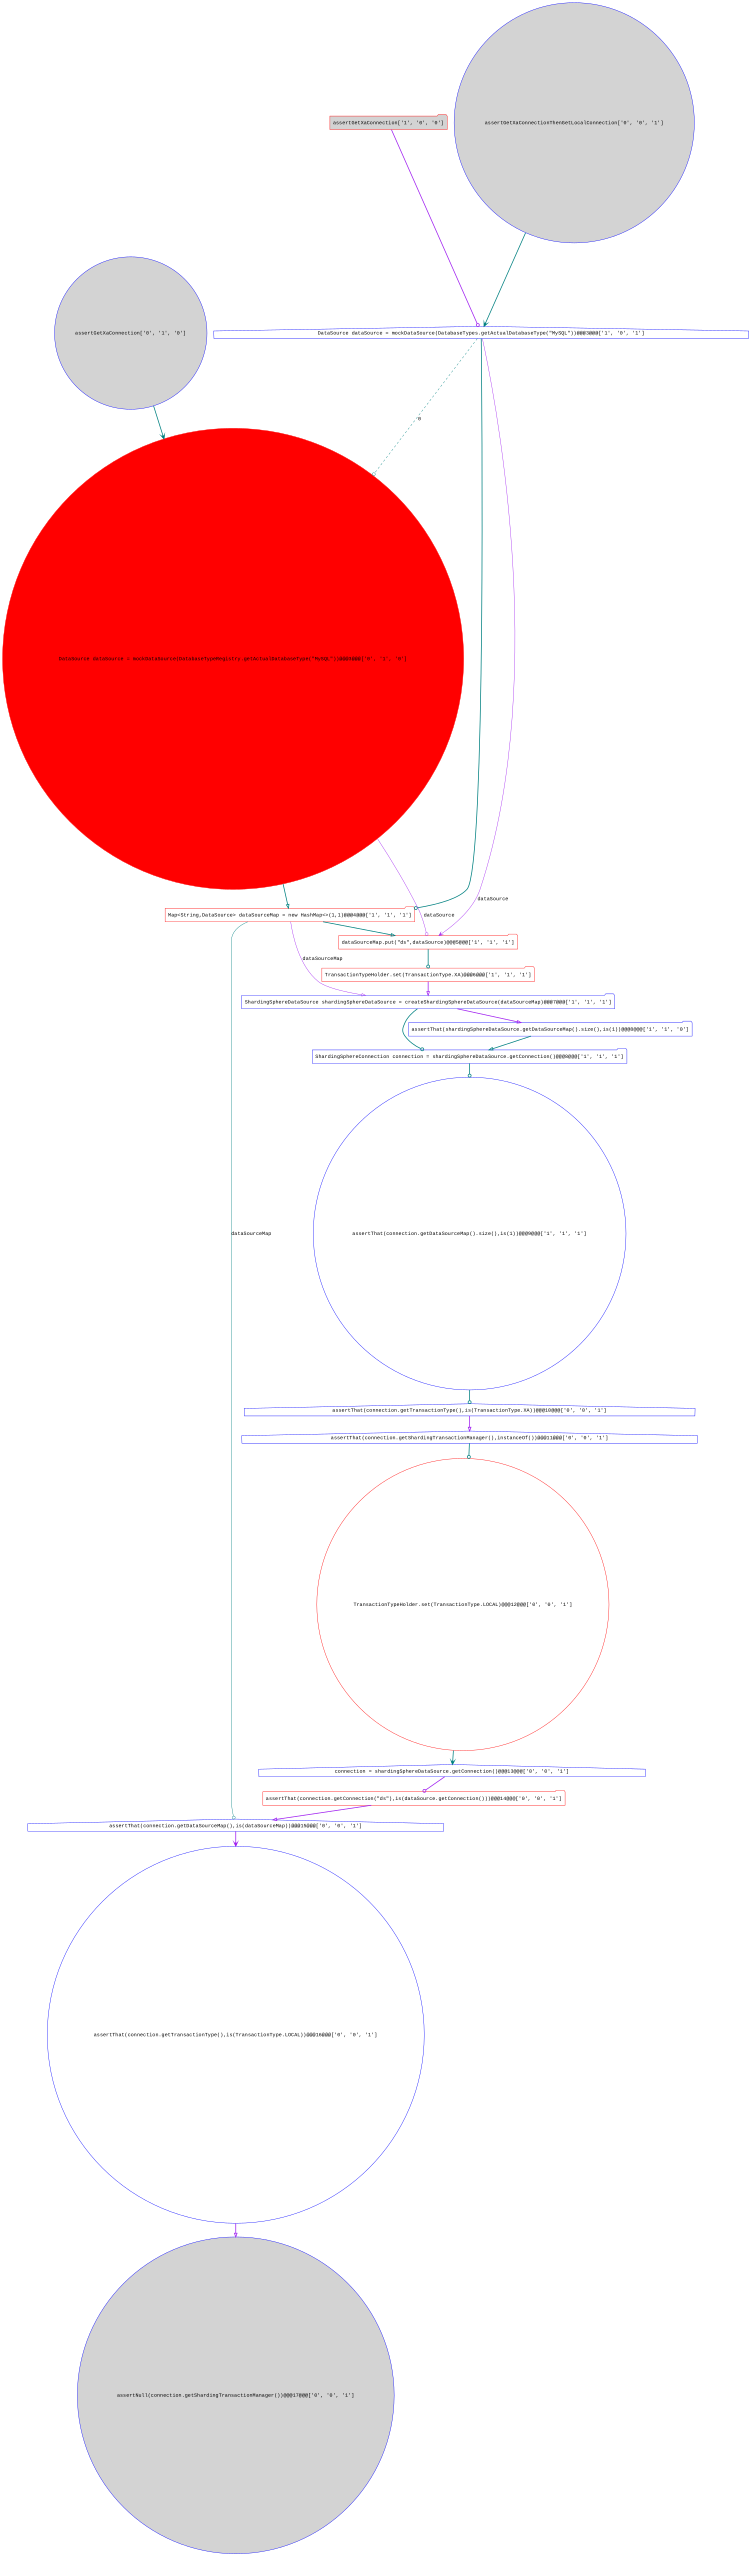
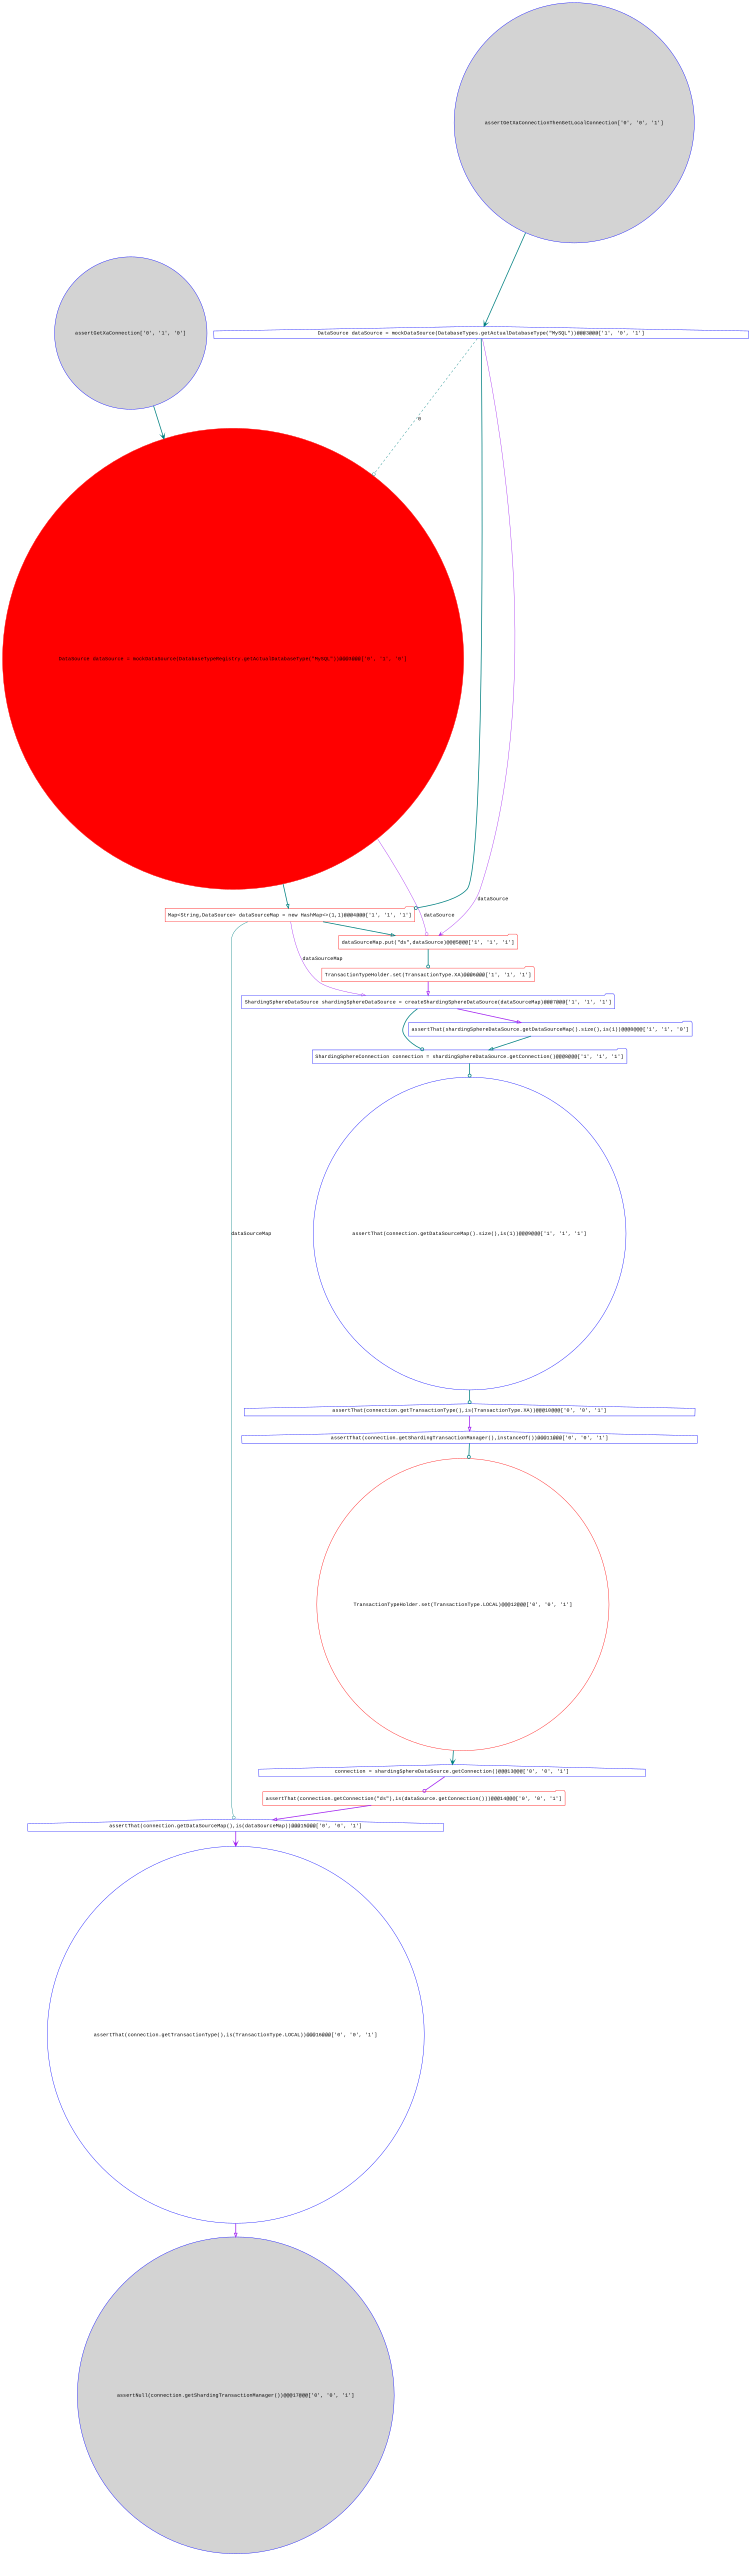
node "assertGetXaConnection['1', '0', '0']": removed
